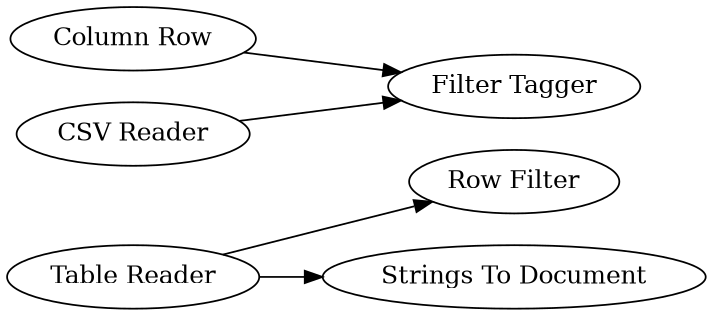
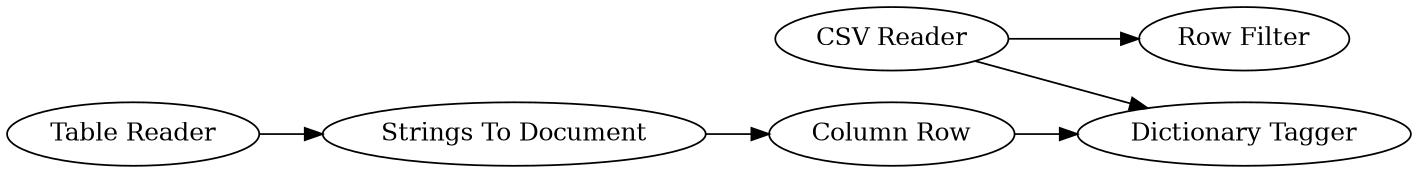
node "Filter Tagger": label "Filter Tagger" -> "Dictionary Tagger"
edge "Strings To Document" -> "Column Row": added
edge "Table Reader" -> "Row Filter": now "CSV Reader" -> "Row Filter"
